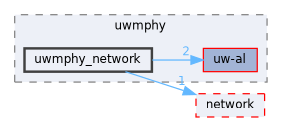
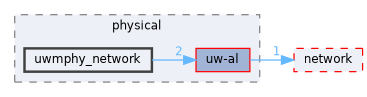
cluster "uwmphy": label "uwmphy" -> "physical"
edge "uwmphy_network" -> "network": now "uw-al" -> "network"
